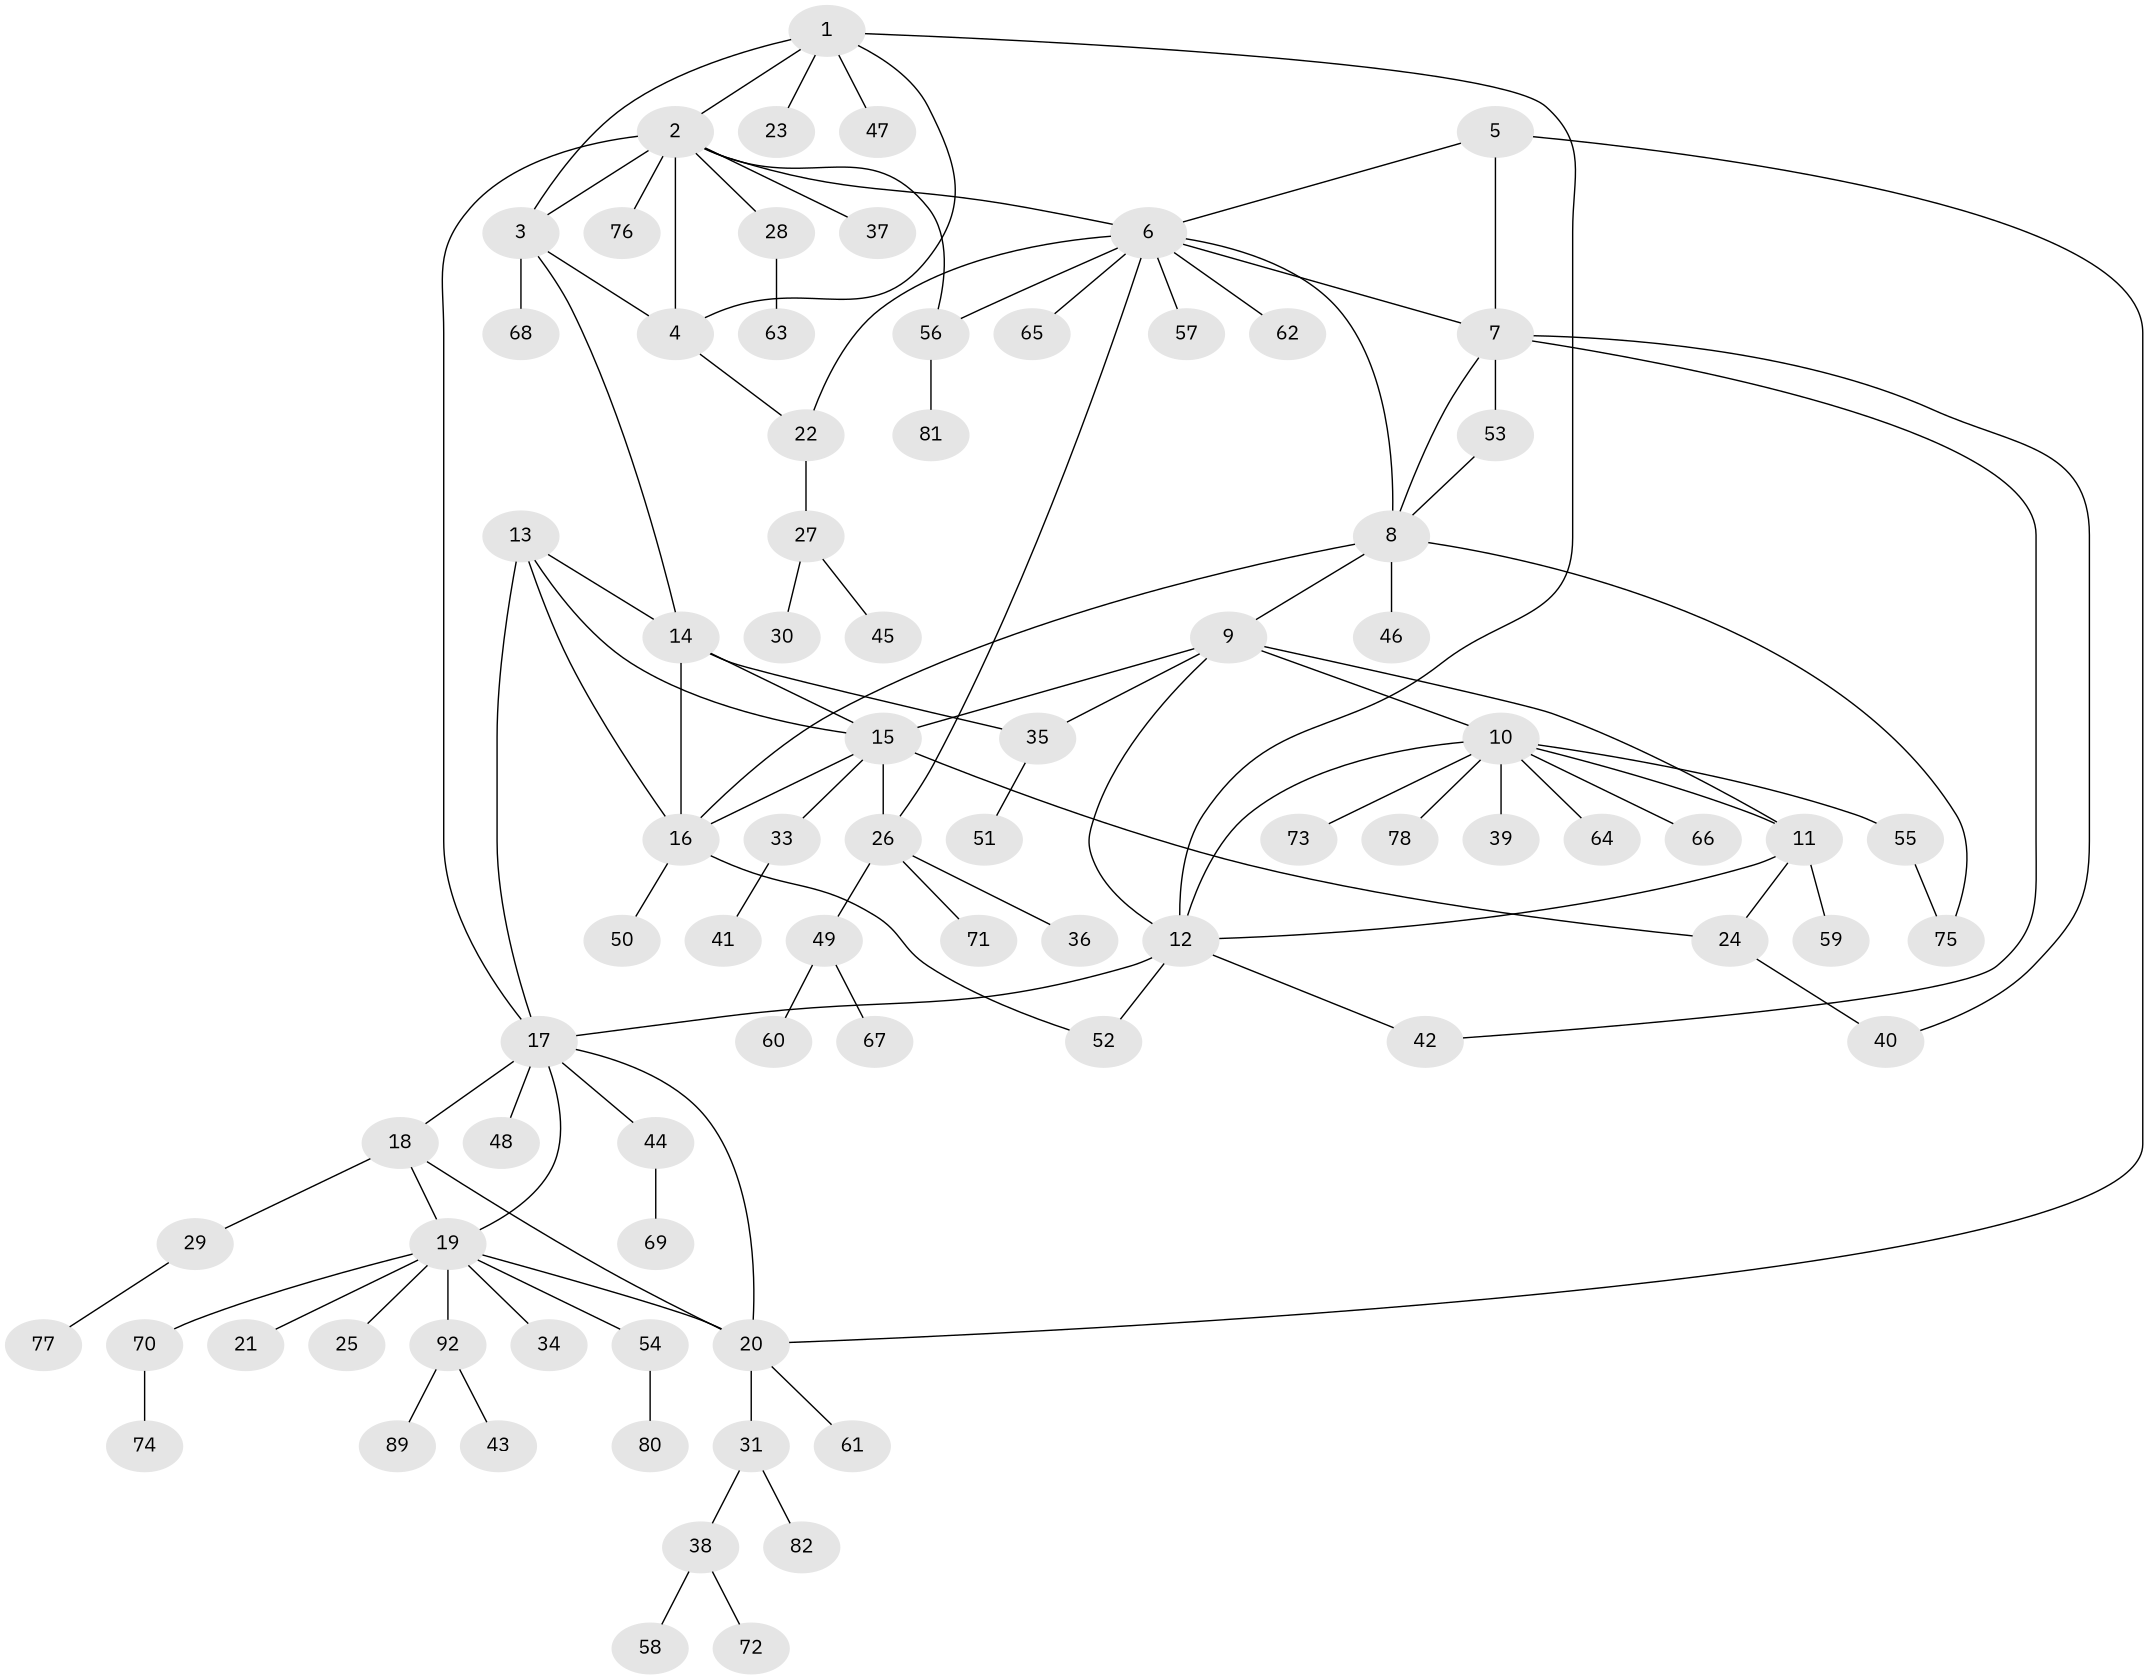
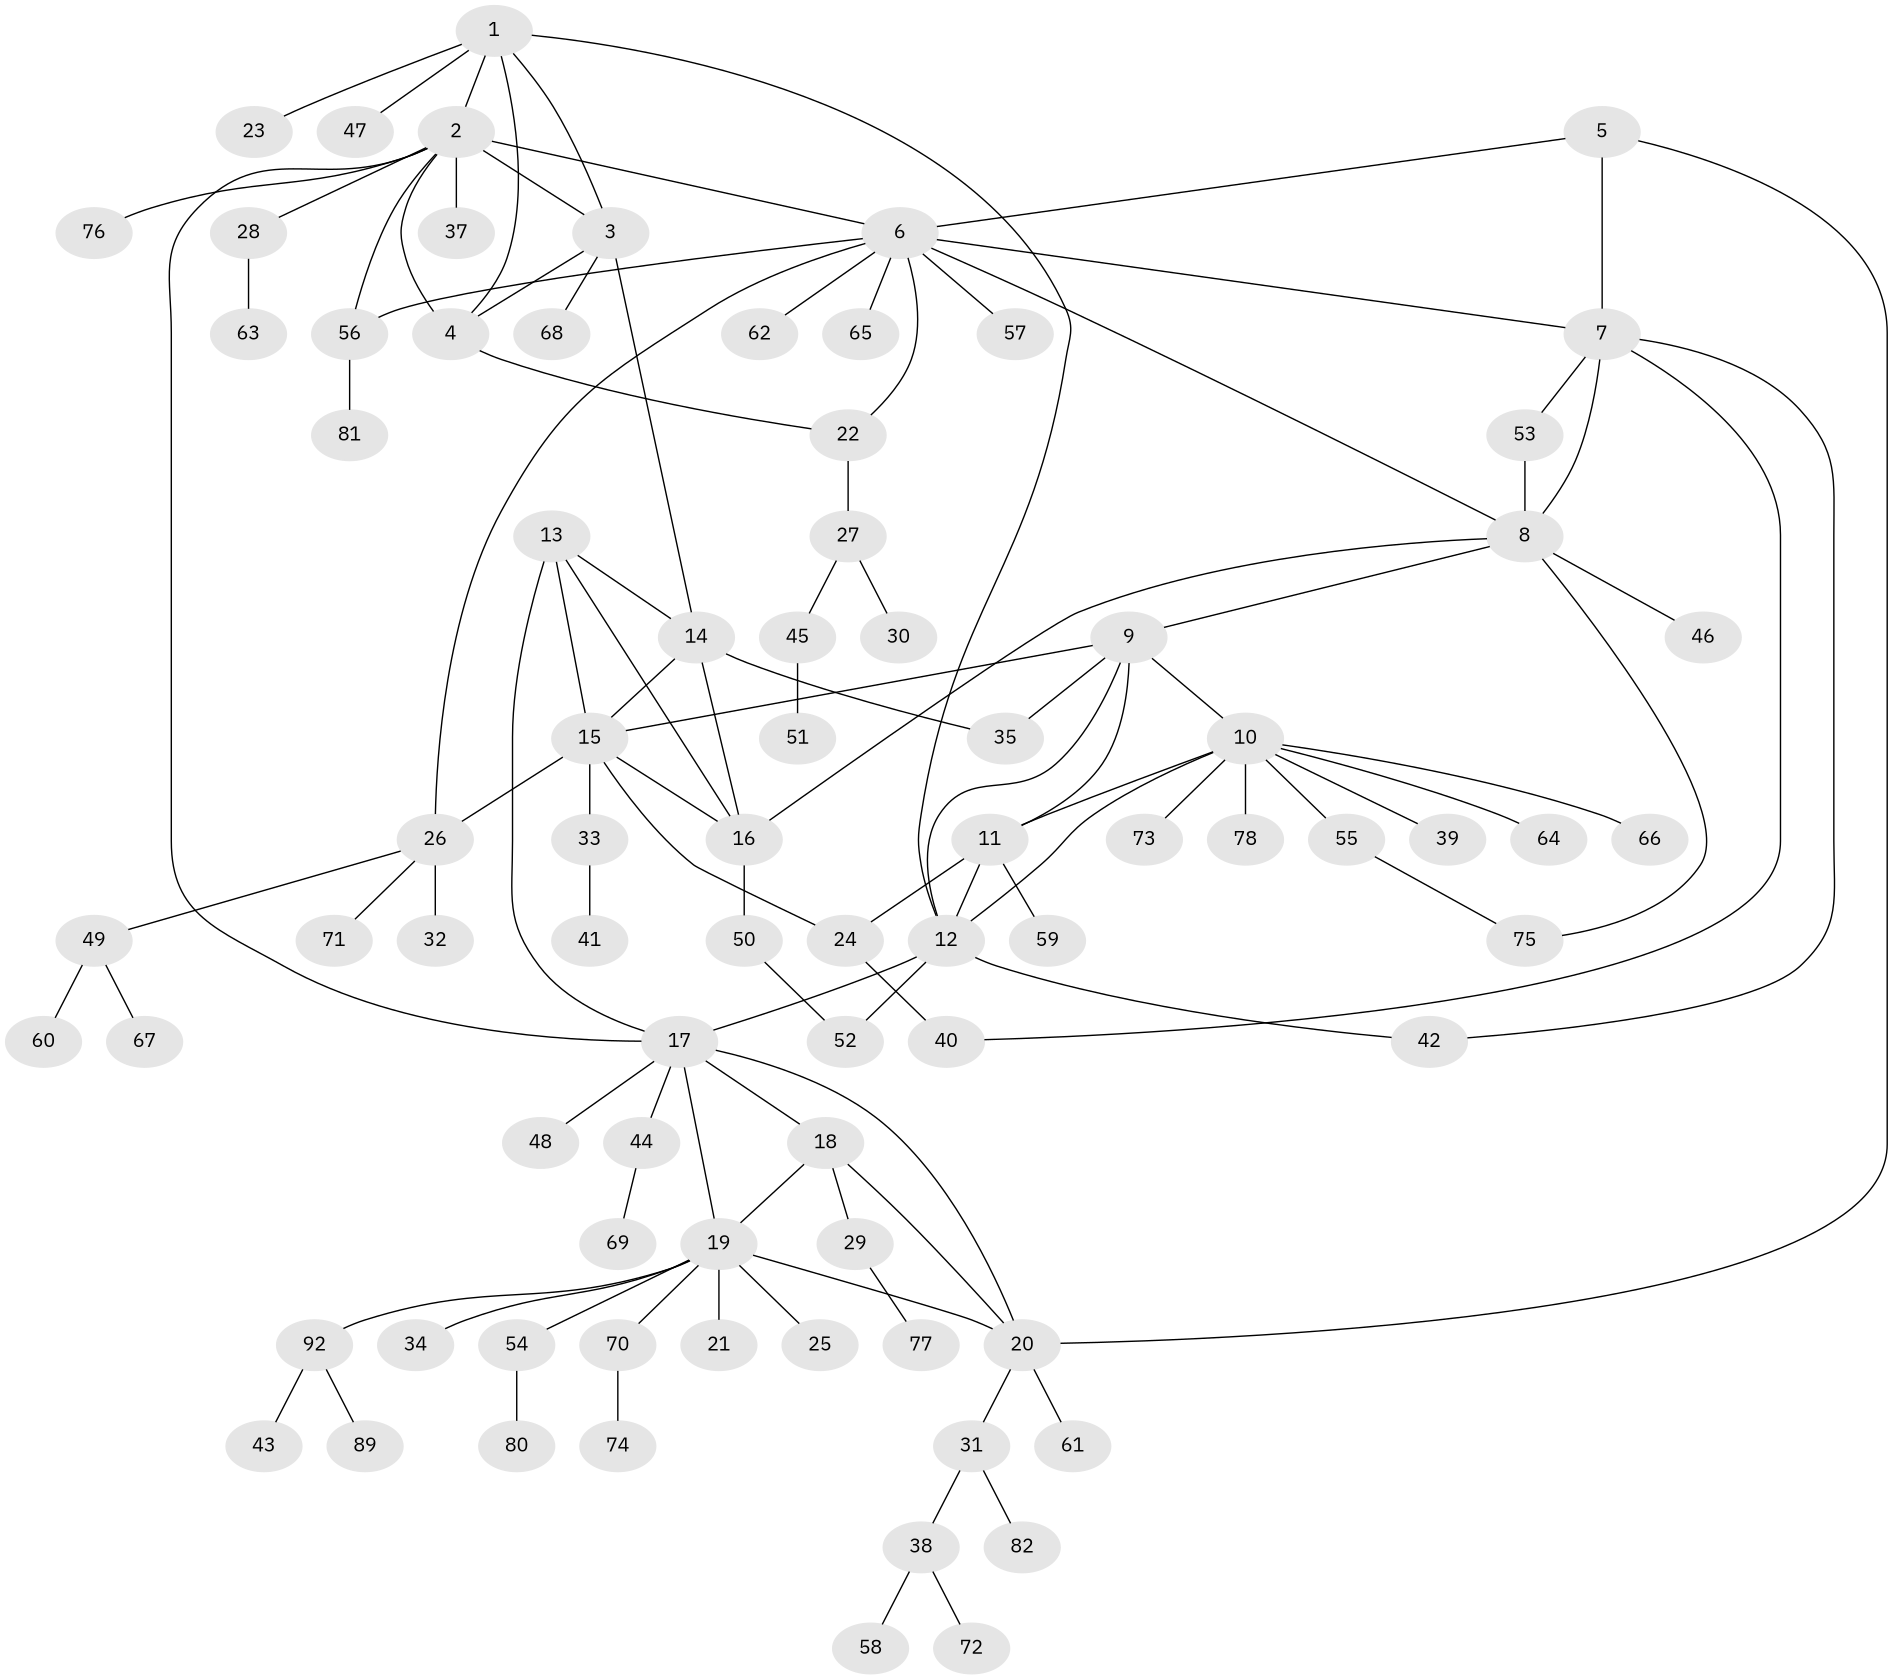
edge "35" -- "51": now "45" -- "51"
edge "16" -- "52": now "50" -- "52"
node "36": label "36" -> "32"
